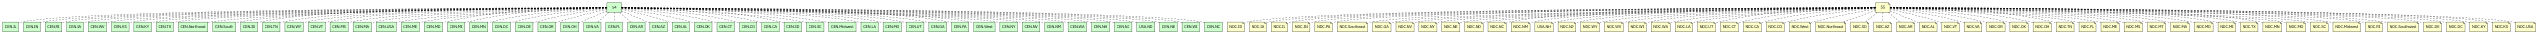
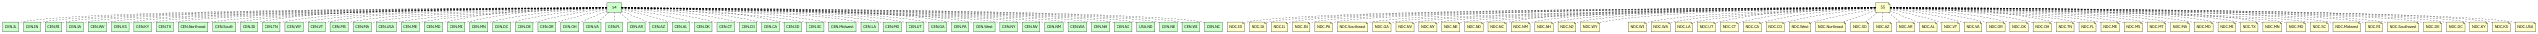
node "USA.NH": label "USA.NH" -> "NDC.NH"
node "NDC.WV": removed
